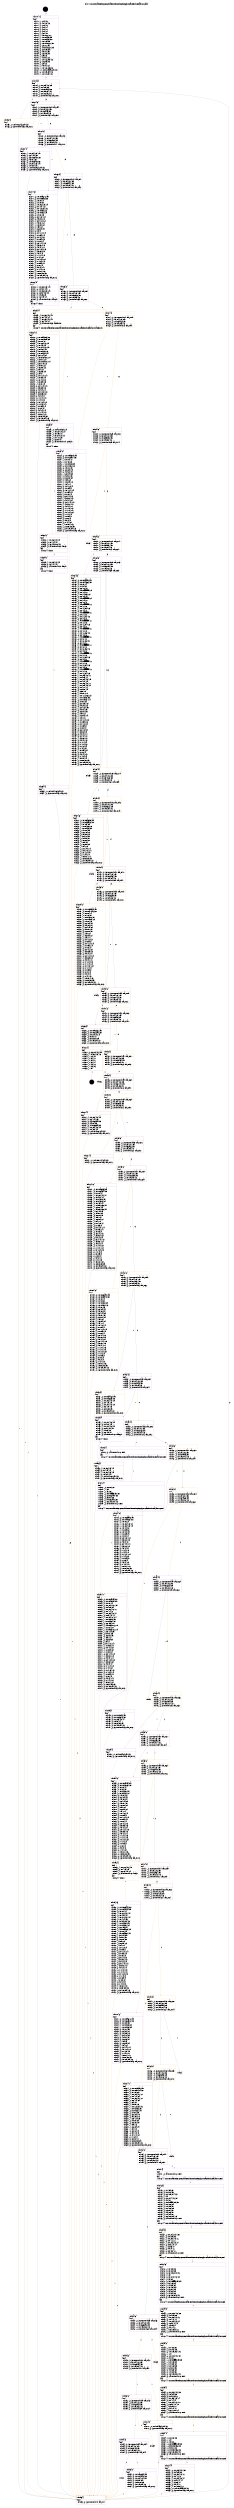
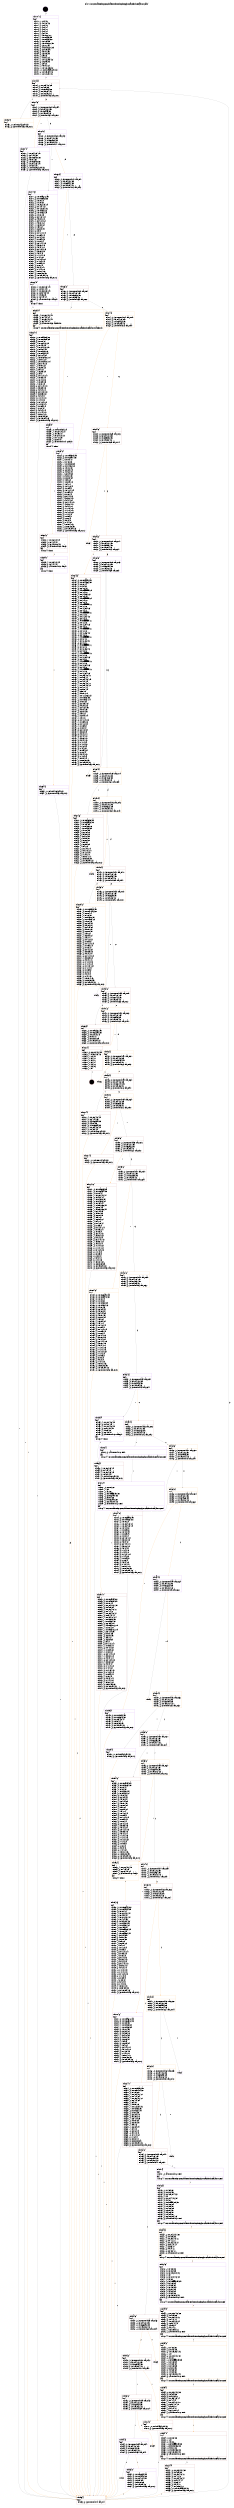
node "0x401fc6 [36]": removed
